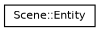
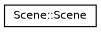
node "Scene::Entity": label "Scene::Entity" -> "Scene::Scene"
